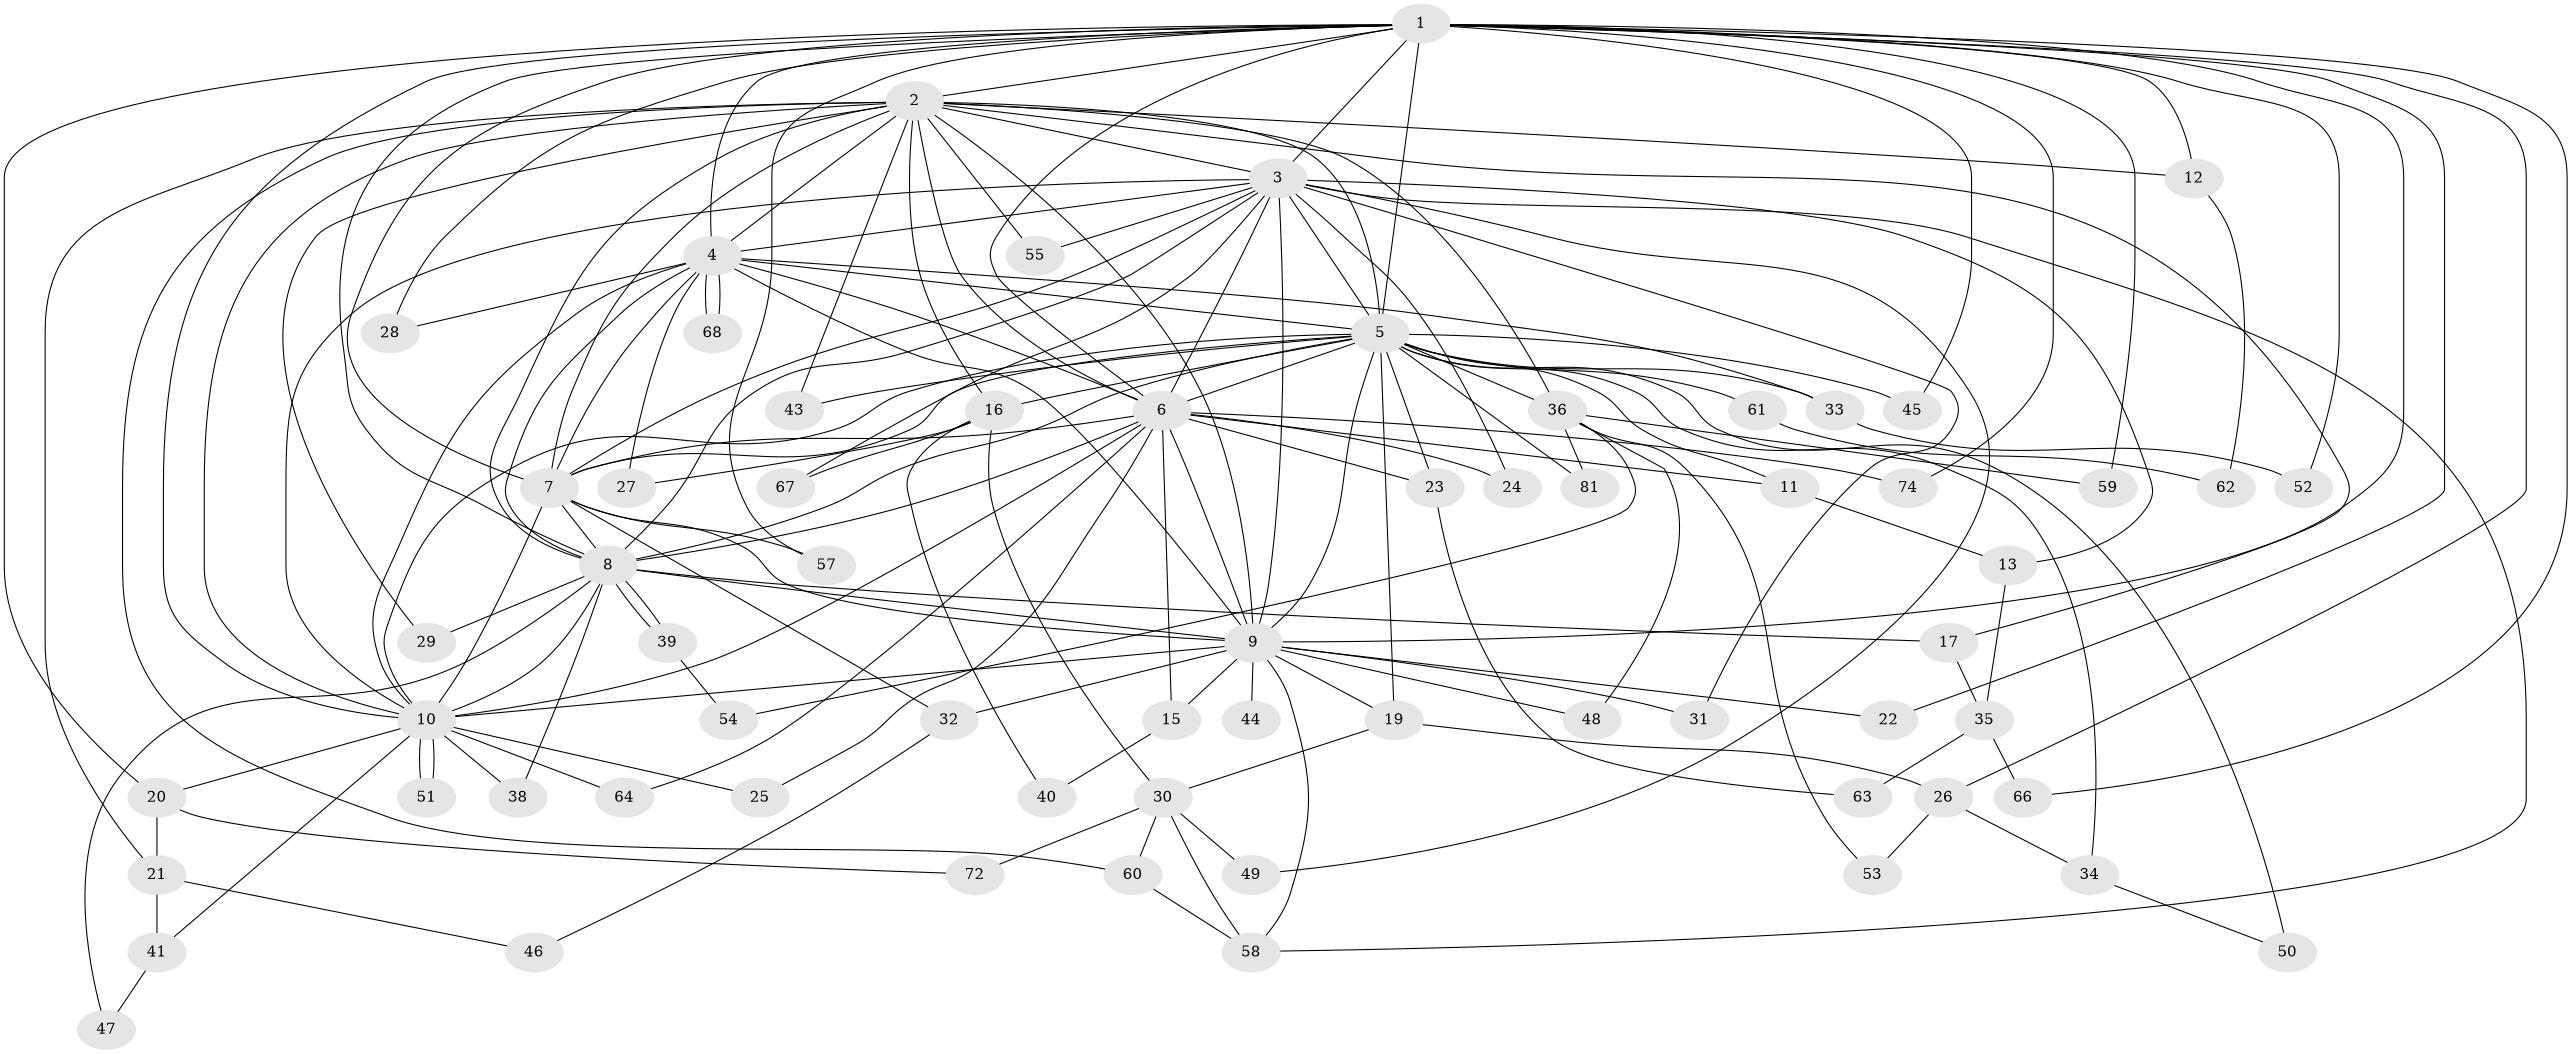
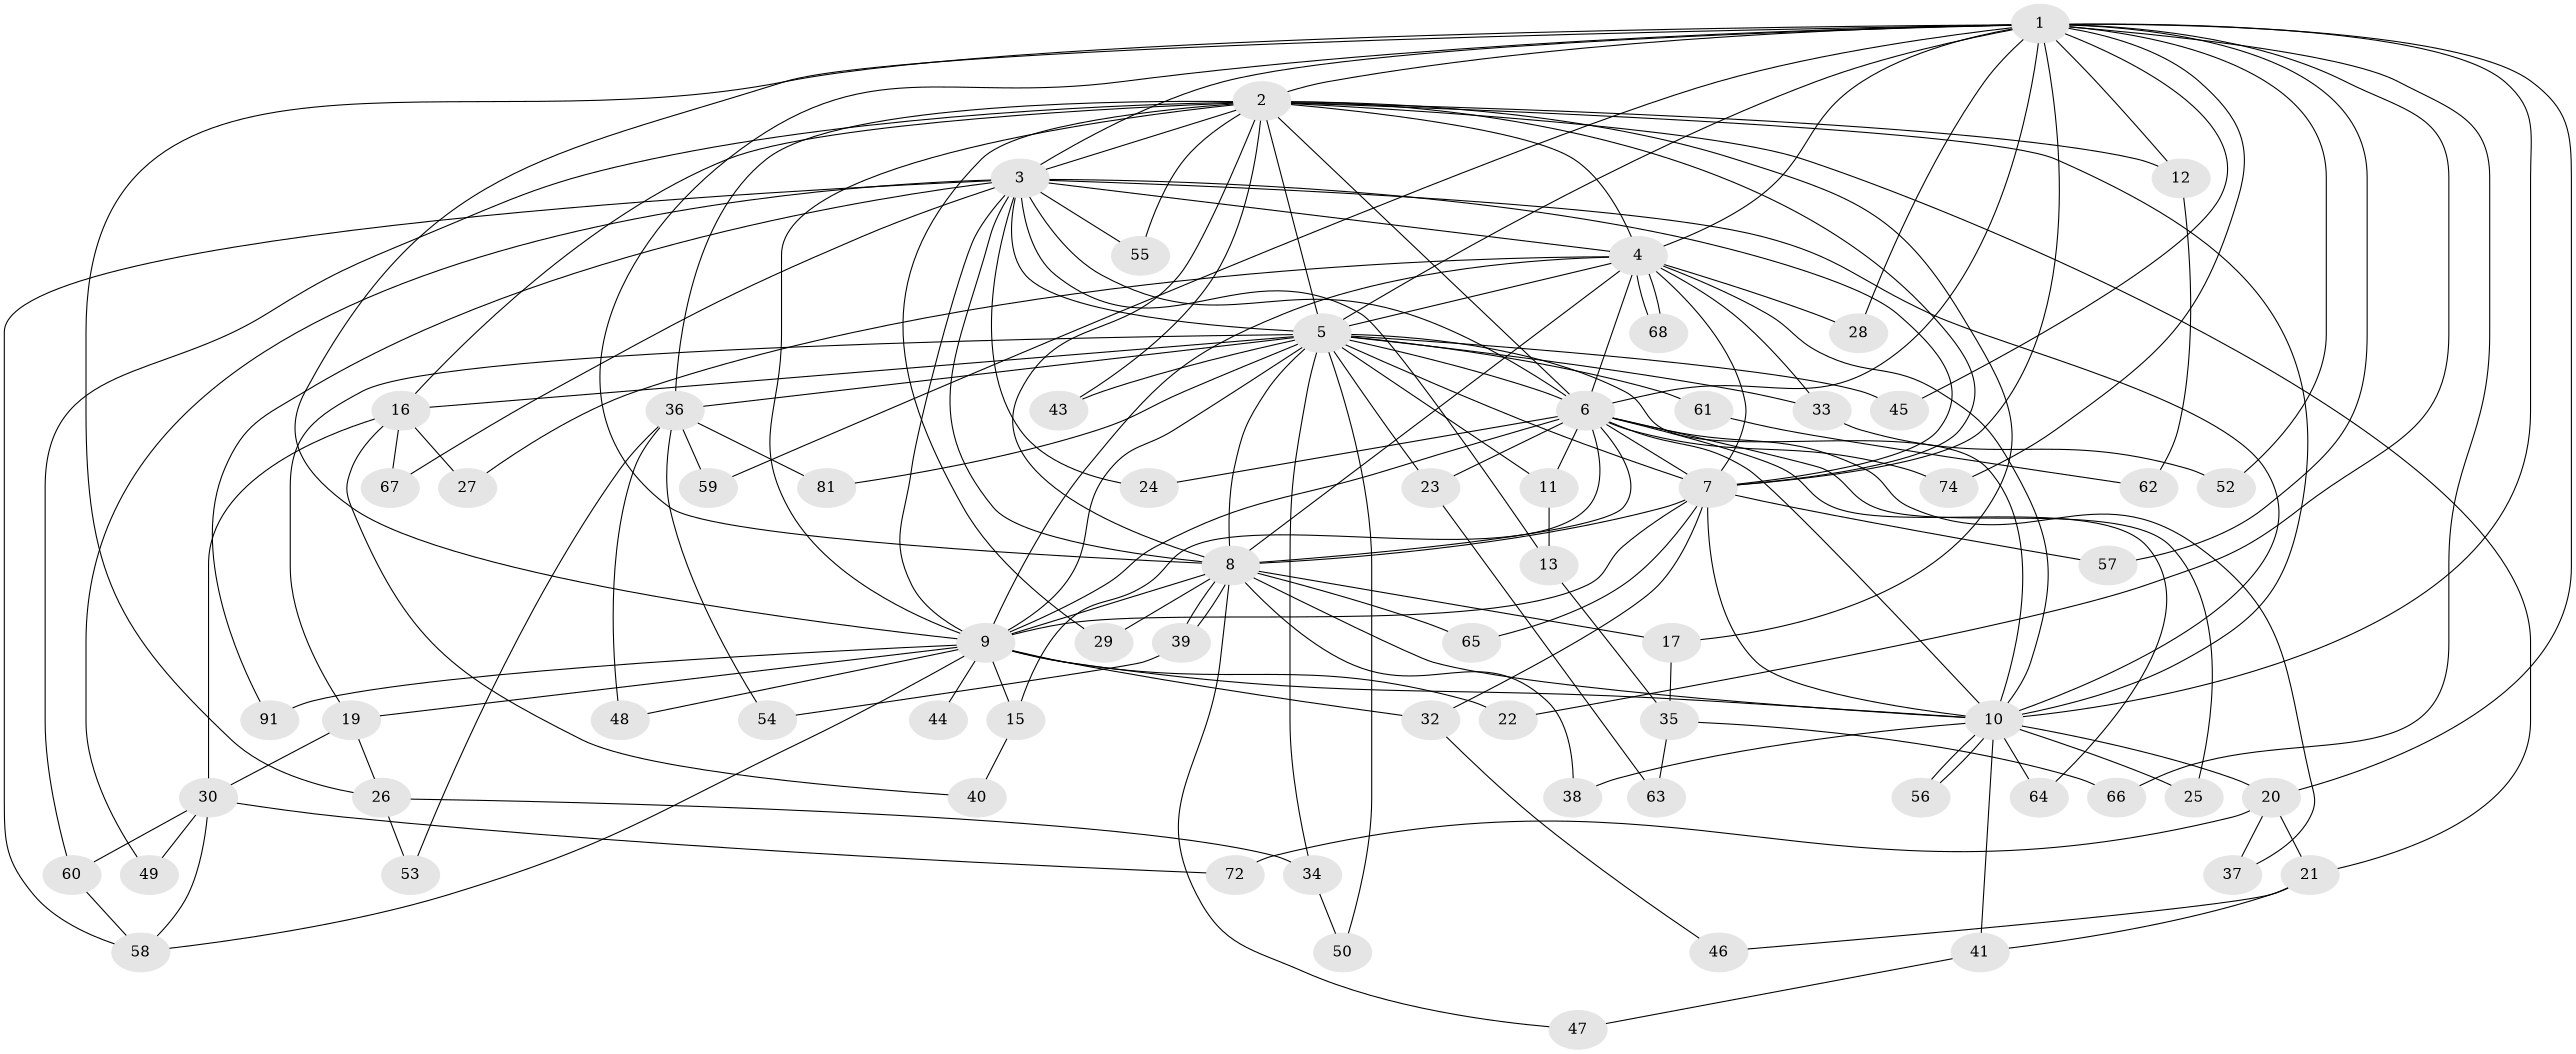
node "65": added
node "31": label "31" -> "91"
node "51": label "51" -> "56"
node "37": added
